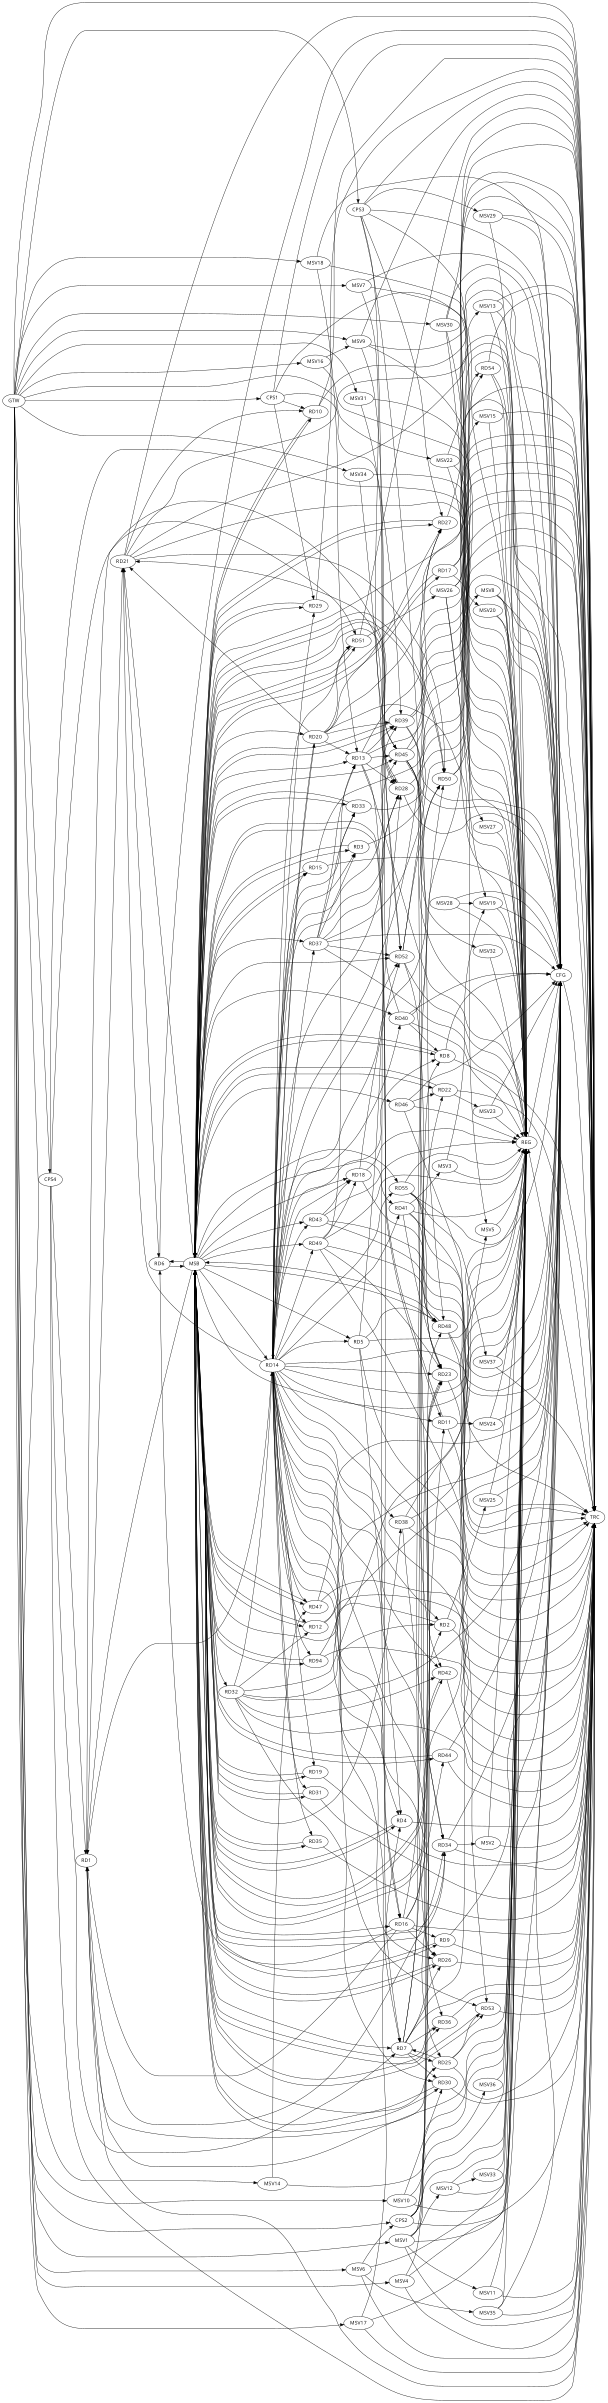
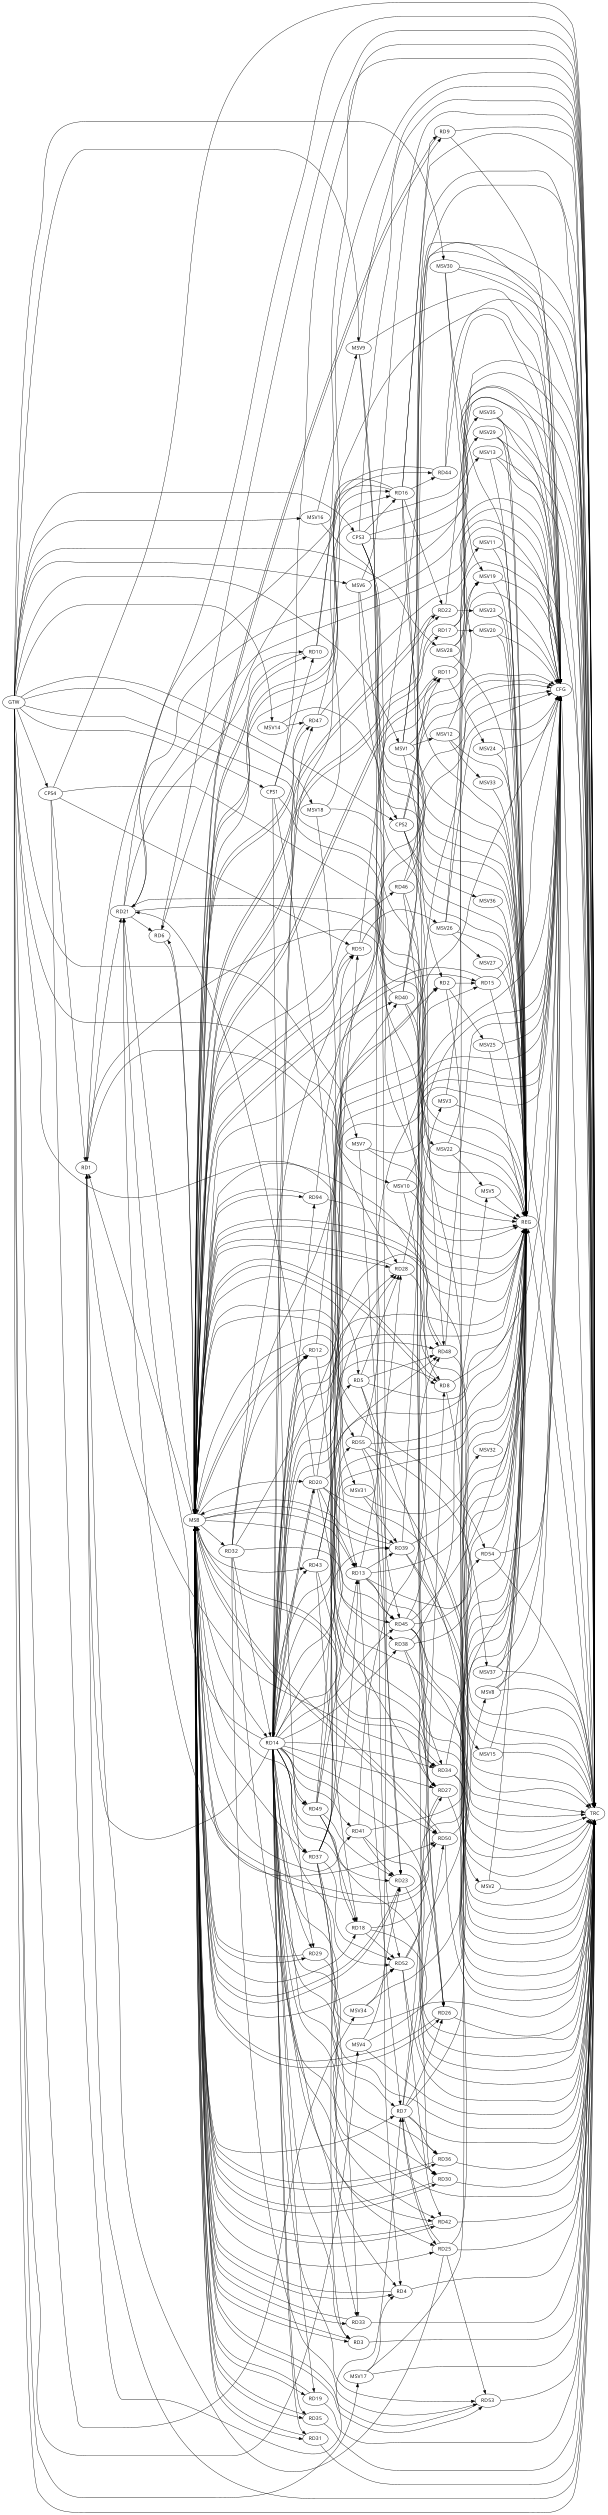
edge "GTW" -> "MSV28": added
edge "RD41" -> "CFG": removed
edge "RD2" -> "MSB": now "RD2" -> "RD15"
